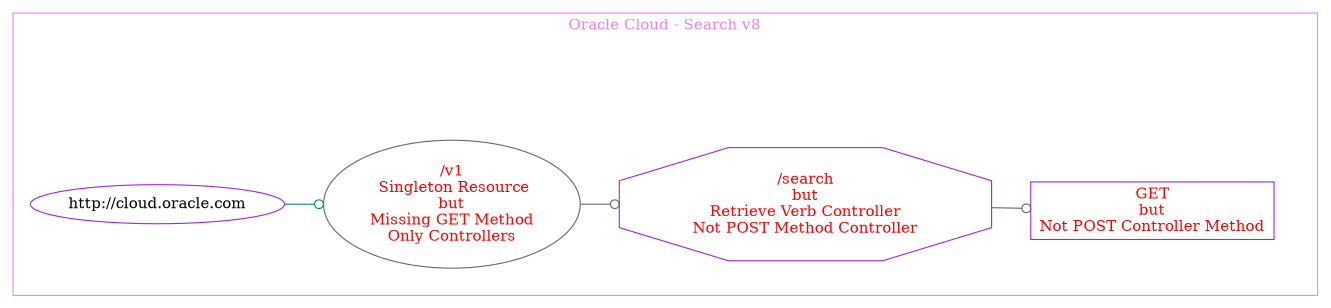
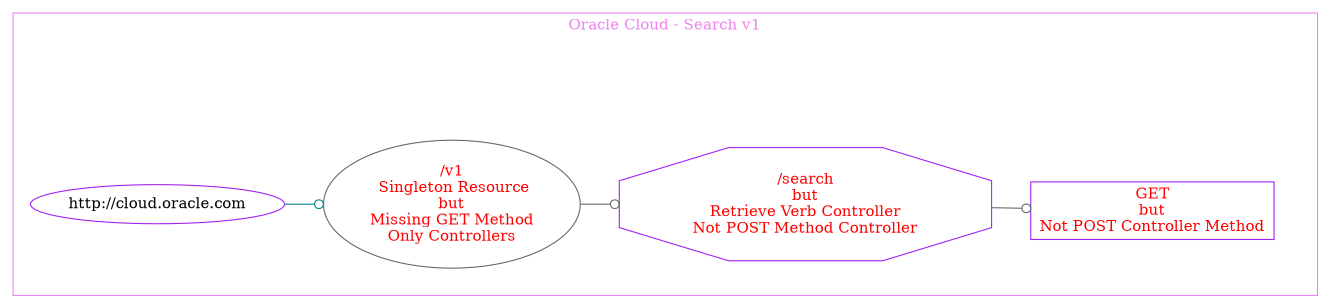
cluster "Oracle Cloud - Search v8": label "Oracle Cloud - Search v8" -> "Oracle Cloud - Search v1"
